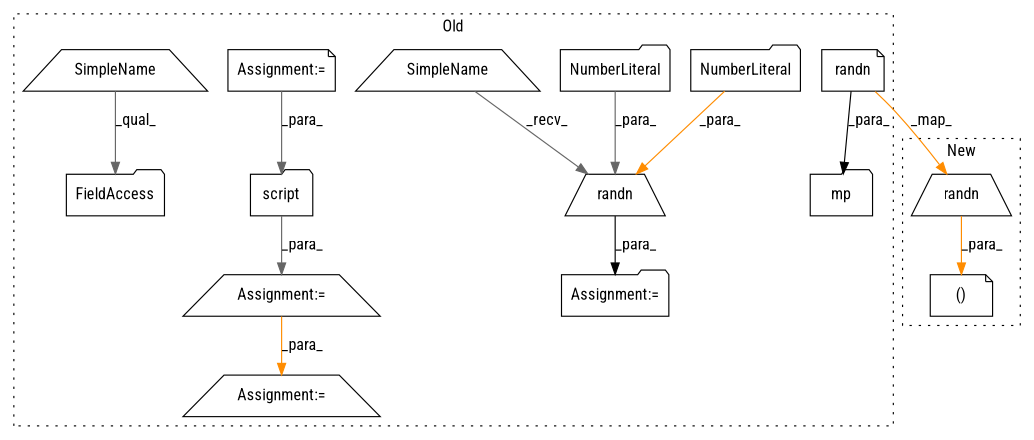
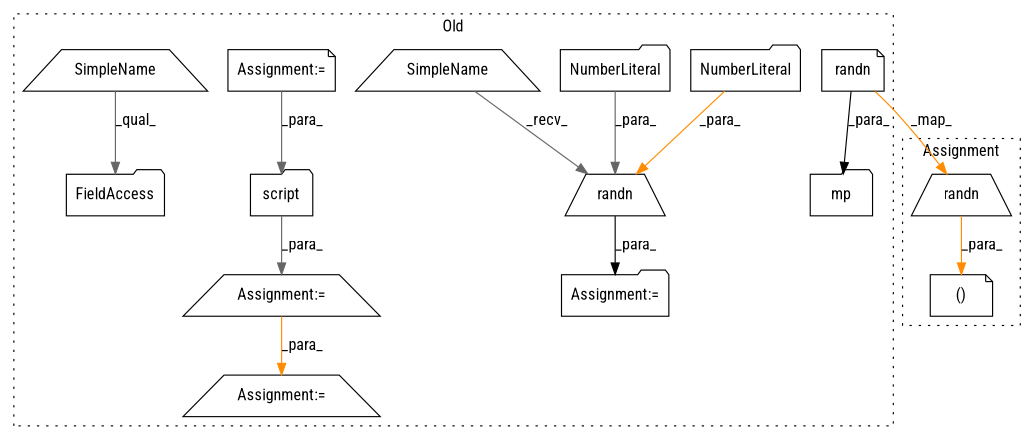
cluster "New": label "New" -> "Assignment"
